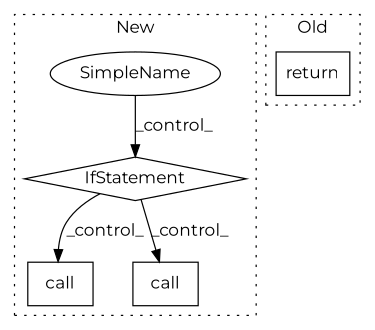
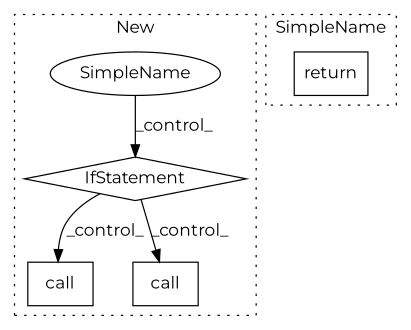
cluster "Old": label "Old" -> "SimpleName"
